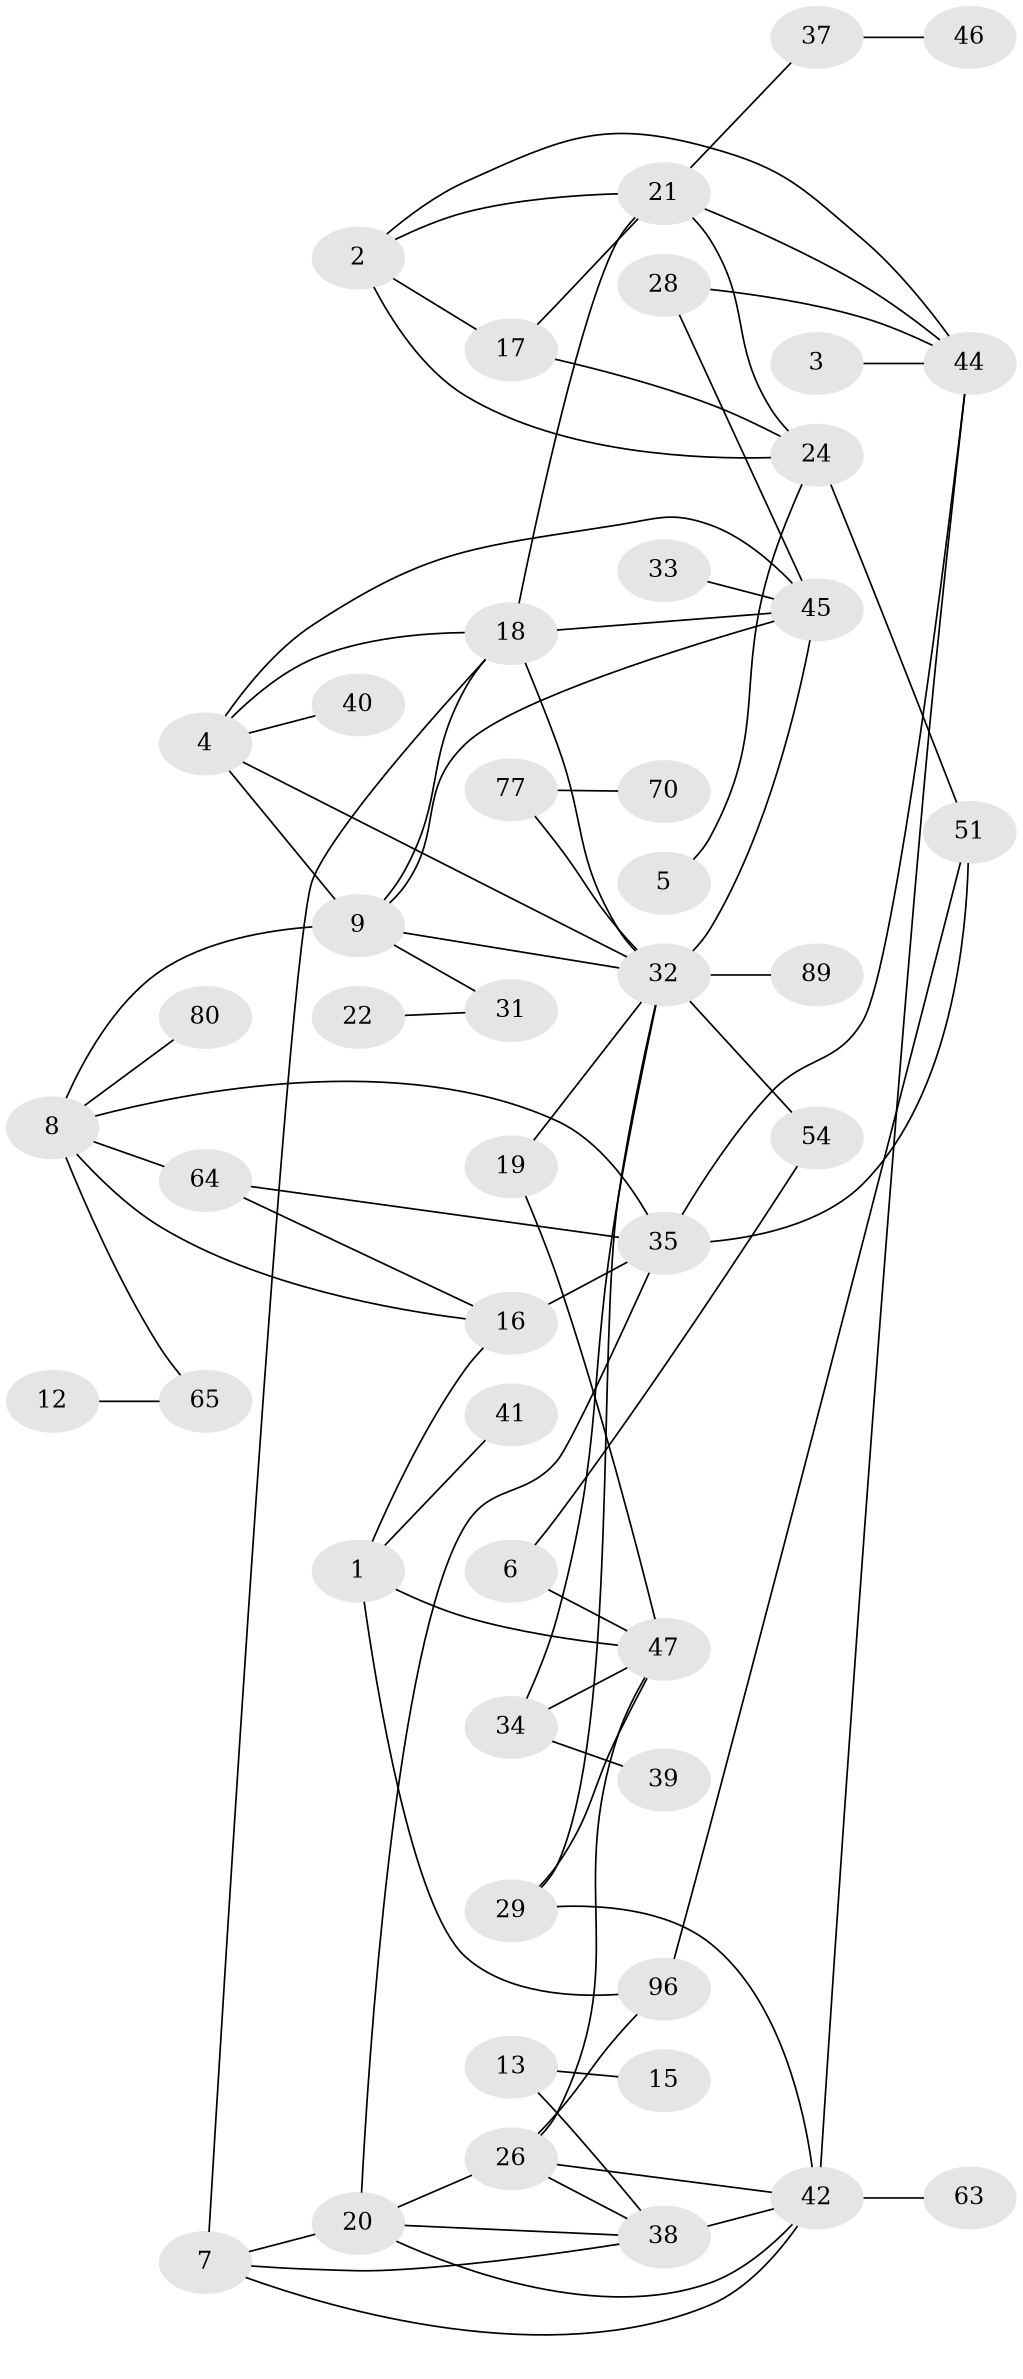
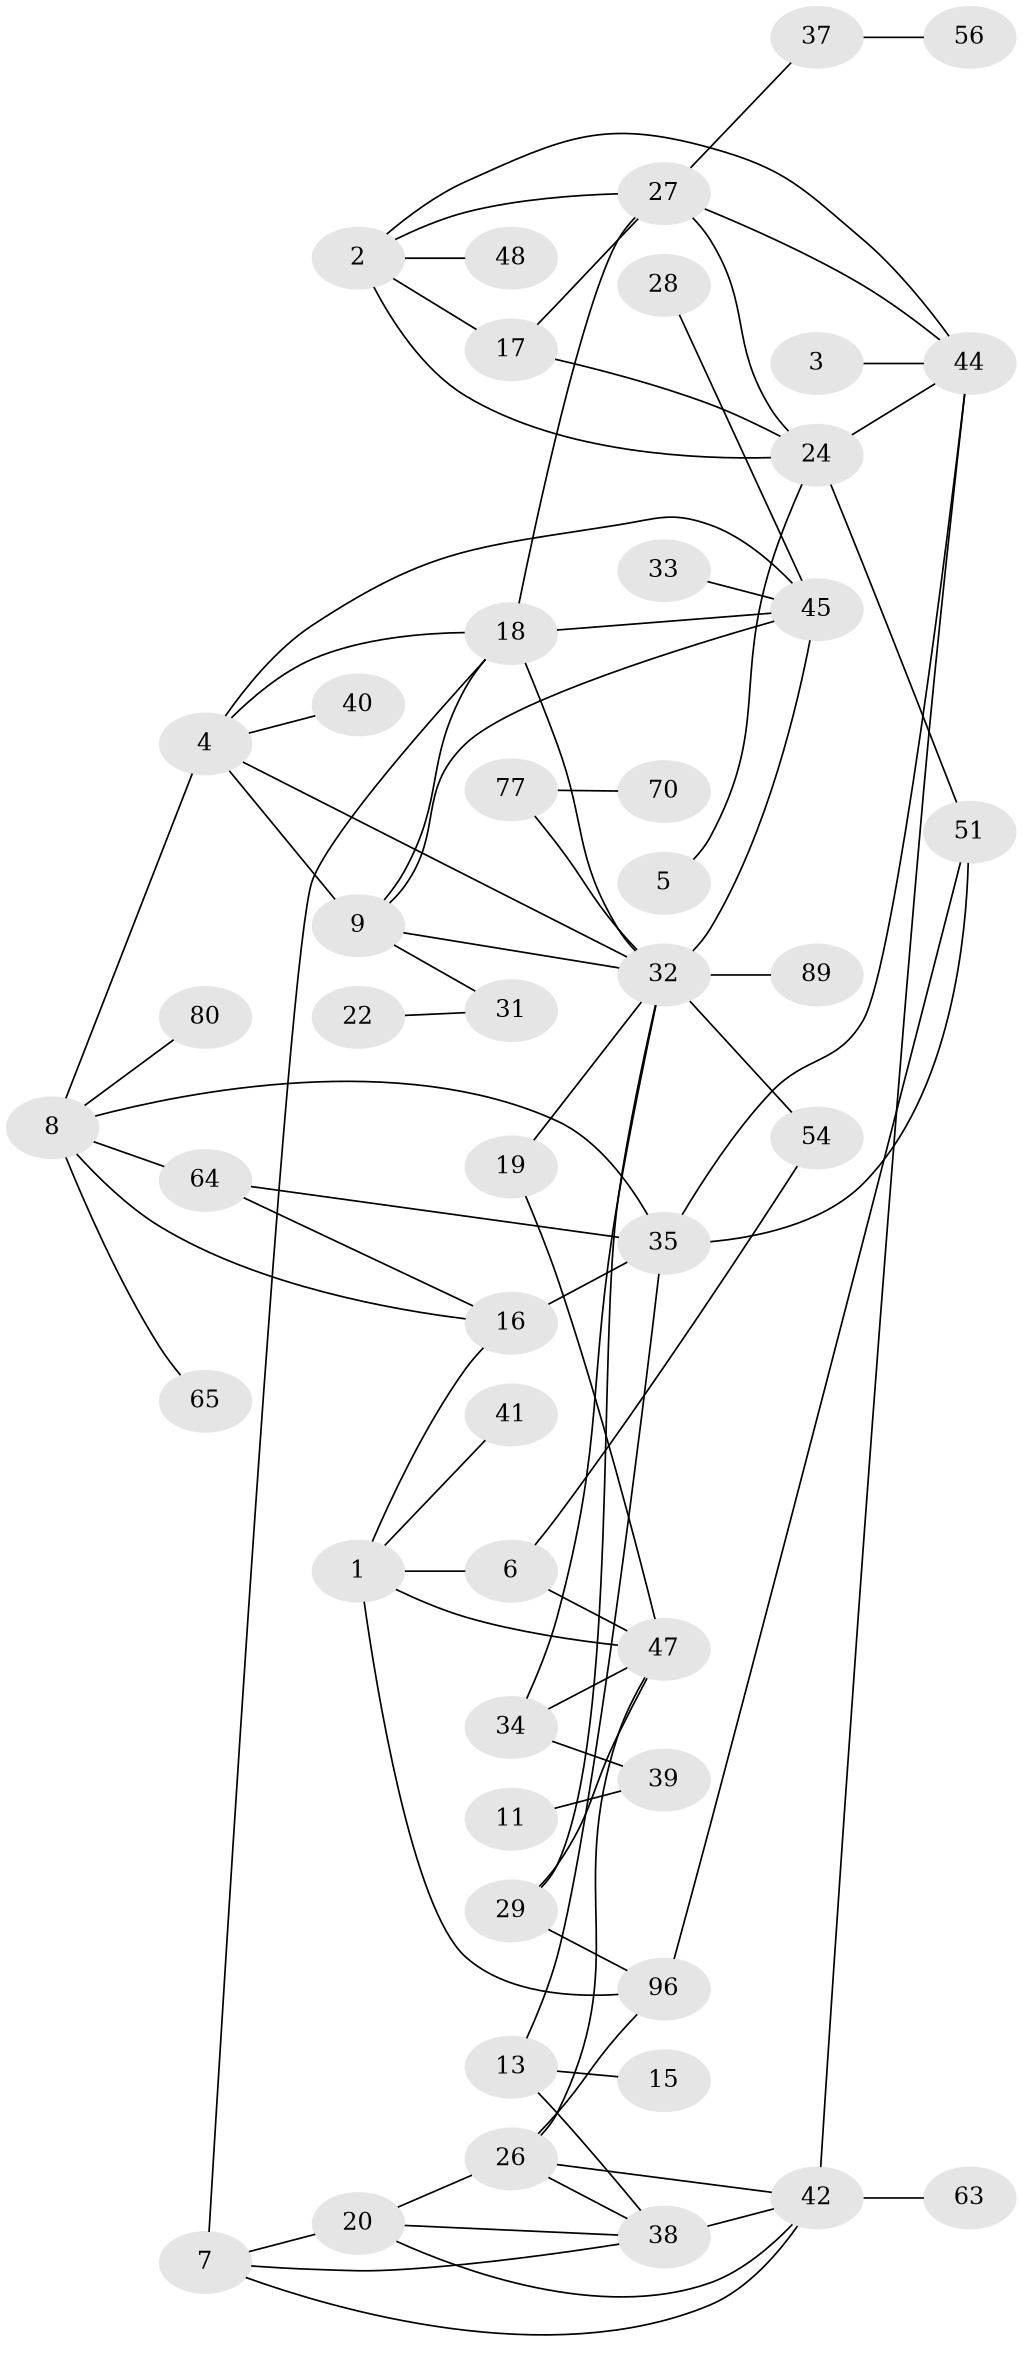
node "46": label "46" -> "56"
node "21": label "21" -> "27"
node "48": added
edge "28" -- "44": now "24" -- "44"
edge "9" -- "8": now "4" -- "8"
node "12": removed
edge "1" -- "6": added
edge "35" -- "20": now "35" -- "13"
node "11": added
edge "29" -- "42": now "29" -- "96"
